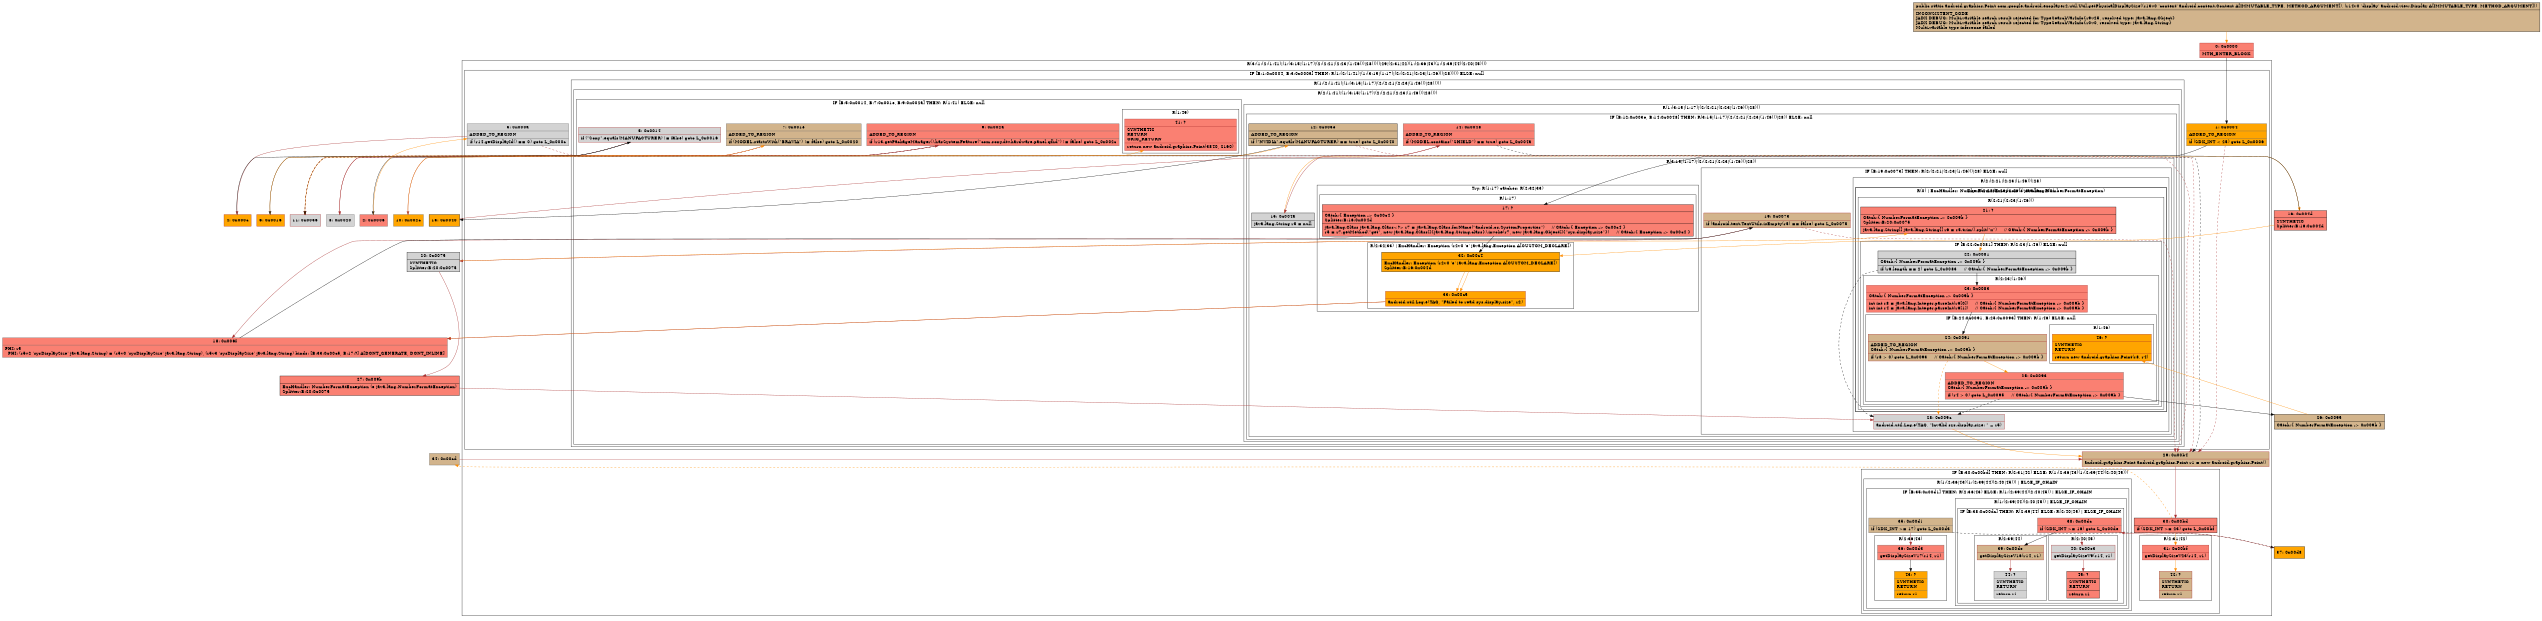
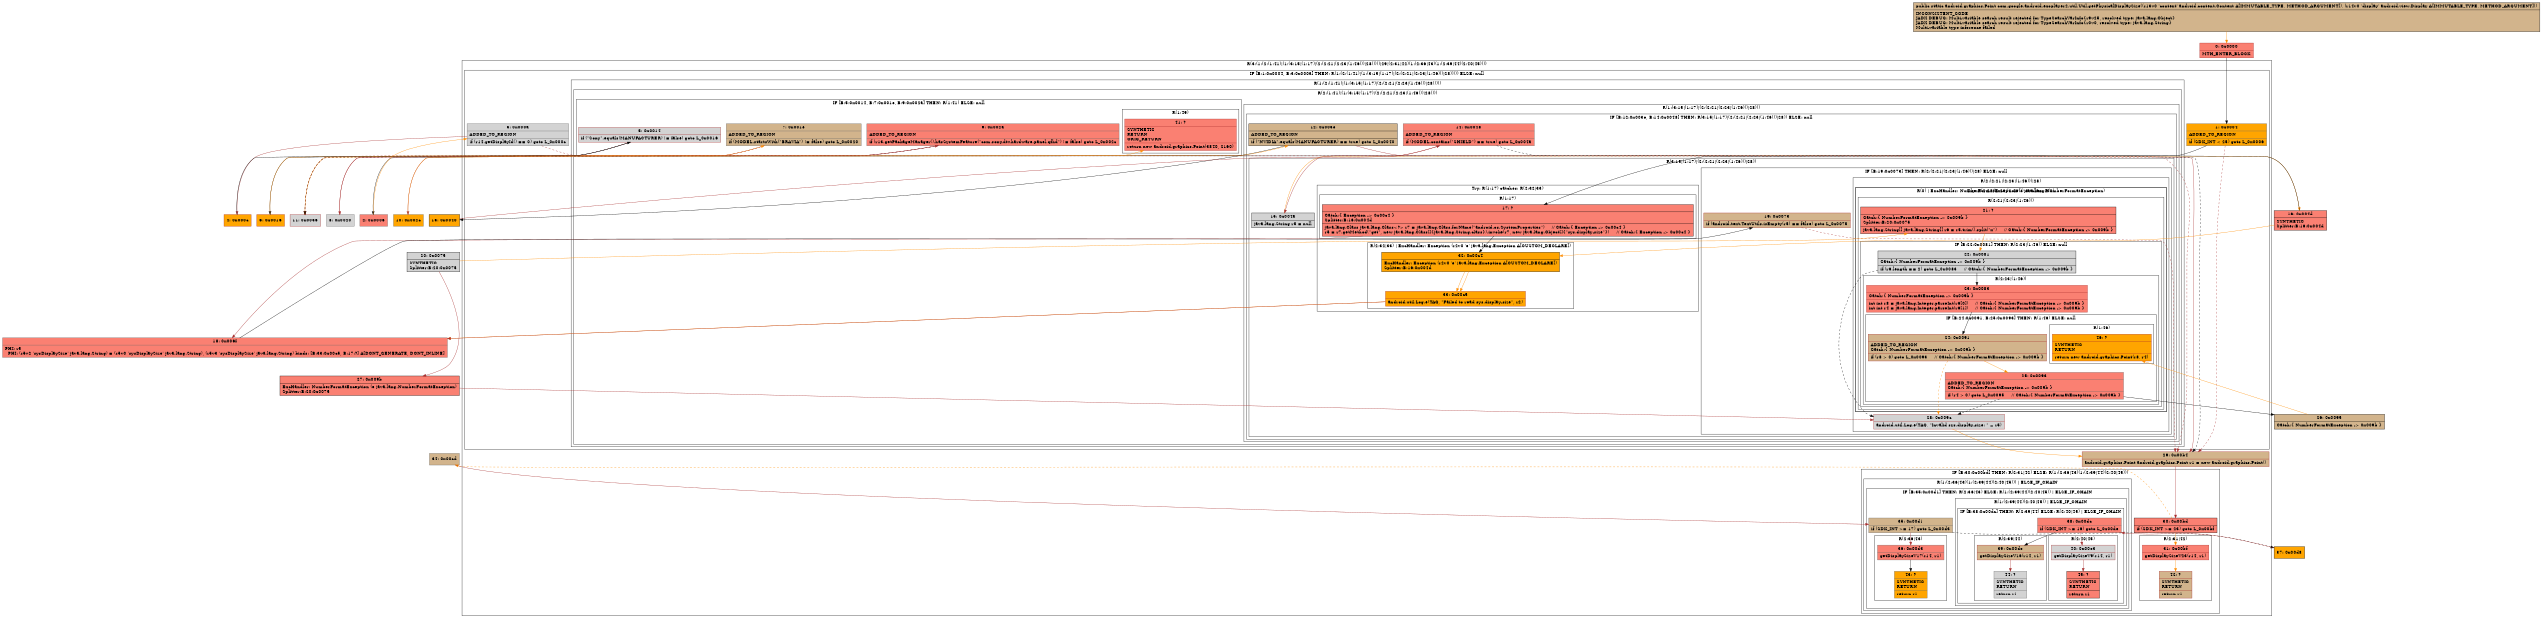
edge "12: 0x003e" -> "29: 0x00b4": style dashed -> solid
edge "19: 0x0073" -> "20: 0x0075": removed
edge "34: 0x00cd" -> "29: 0x00b4": now "34: 0x00cd" -> "35: 0x00d1"
